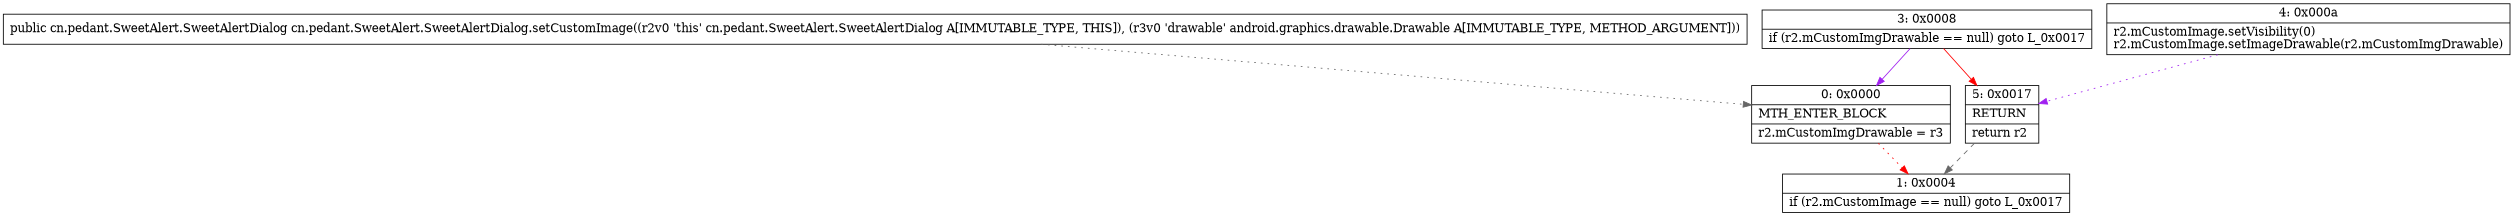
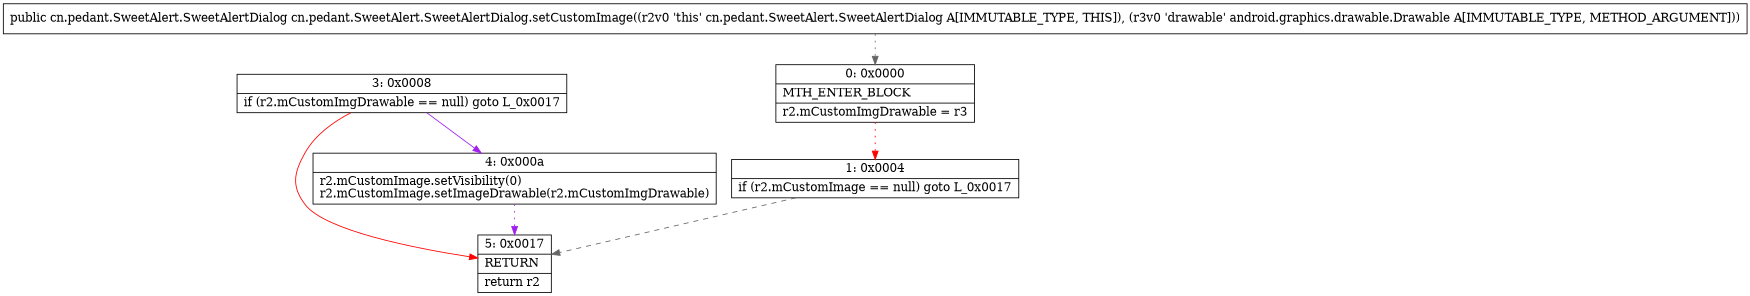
edge "3: 0x0008" -> "0: 0x0000": now "3: 0x0008" -> "4: 0x000a"
edge "5: 0x0017" -> "1: 0x0004": reversed
